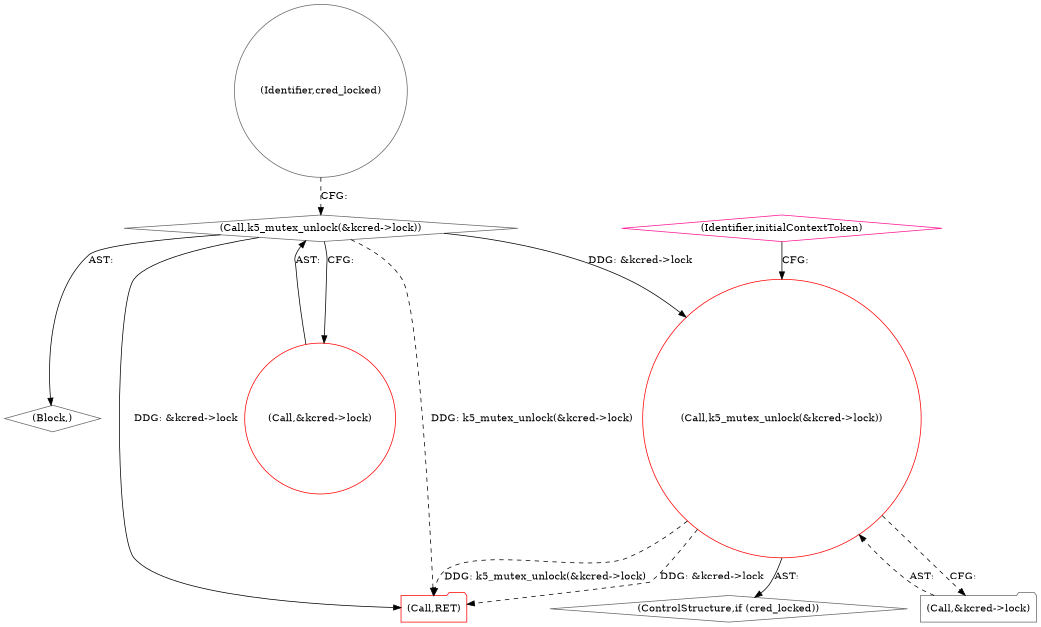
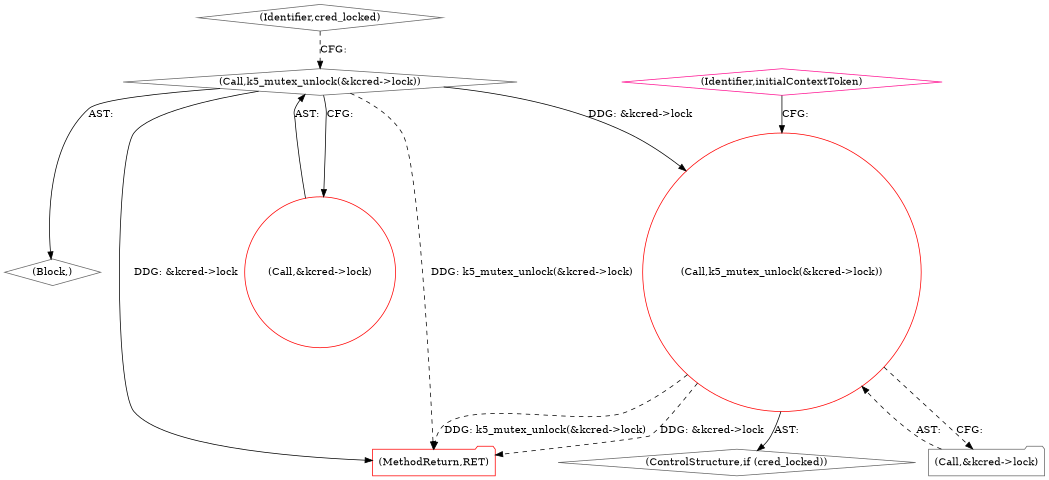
node "(Identifier,cred_locked)": shape circle -> diamond
node "(Call,RET)": label "(Call,RET)" -> "(MethodReturn,RET)"
